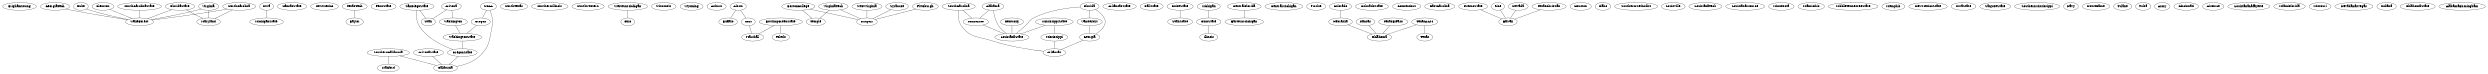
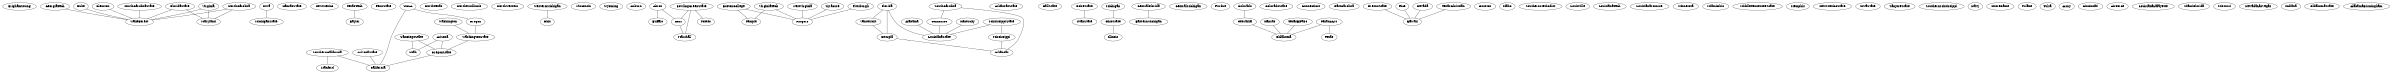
edge "Arizona" -- "Washington": now "Arizona" -- "OregonState"
edge "BowlingGreenState" -- "Kent": added
edge "Alabama" -- "Tennessee": removed
